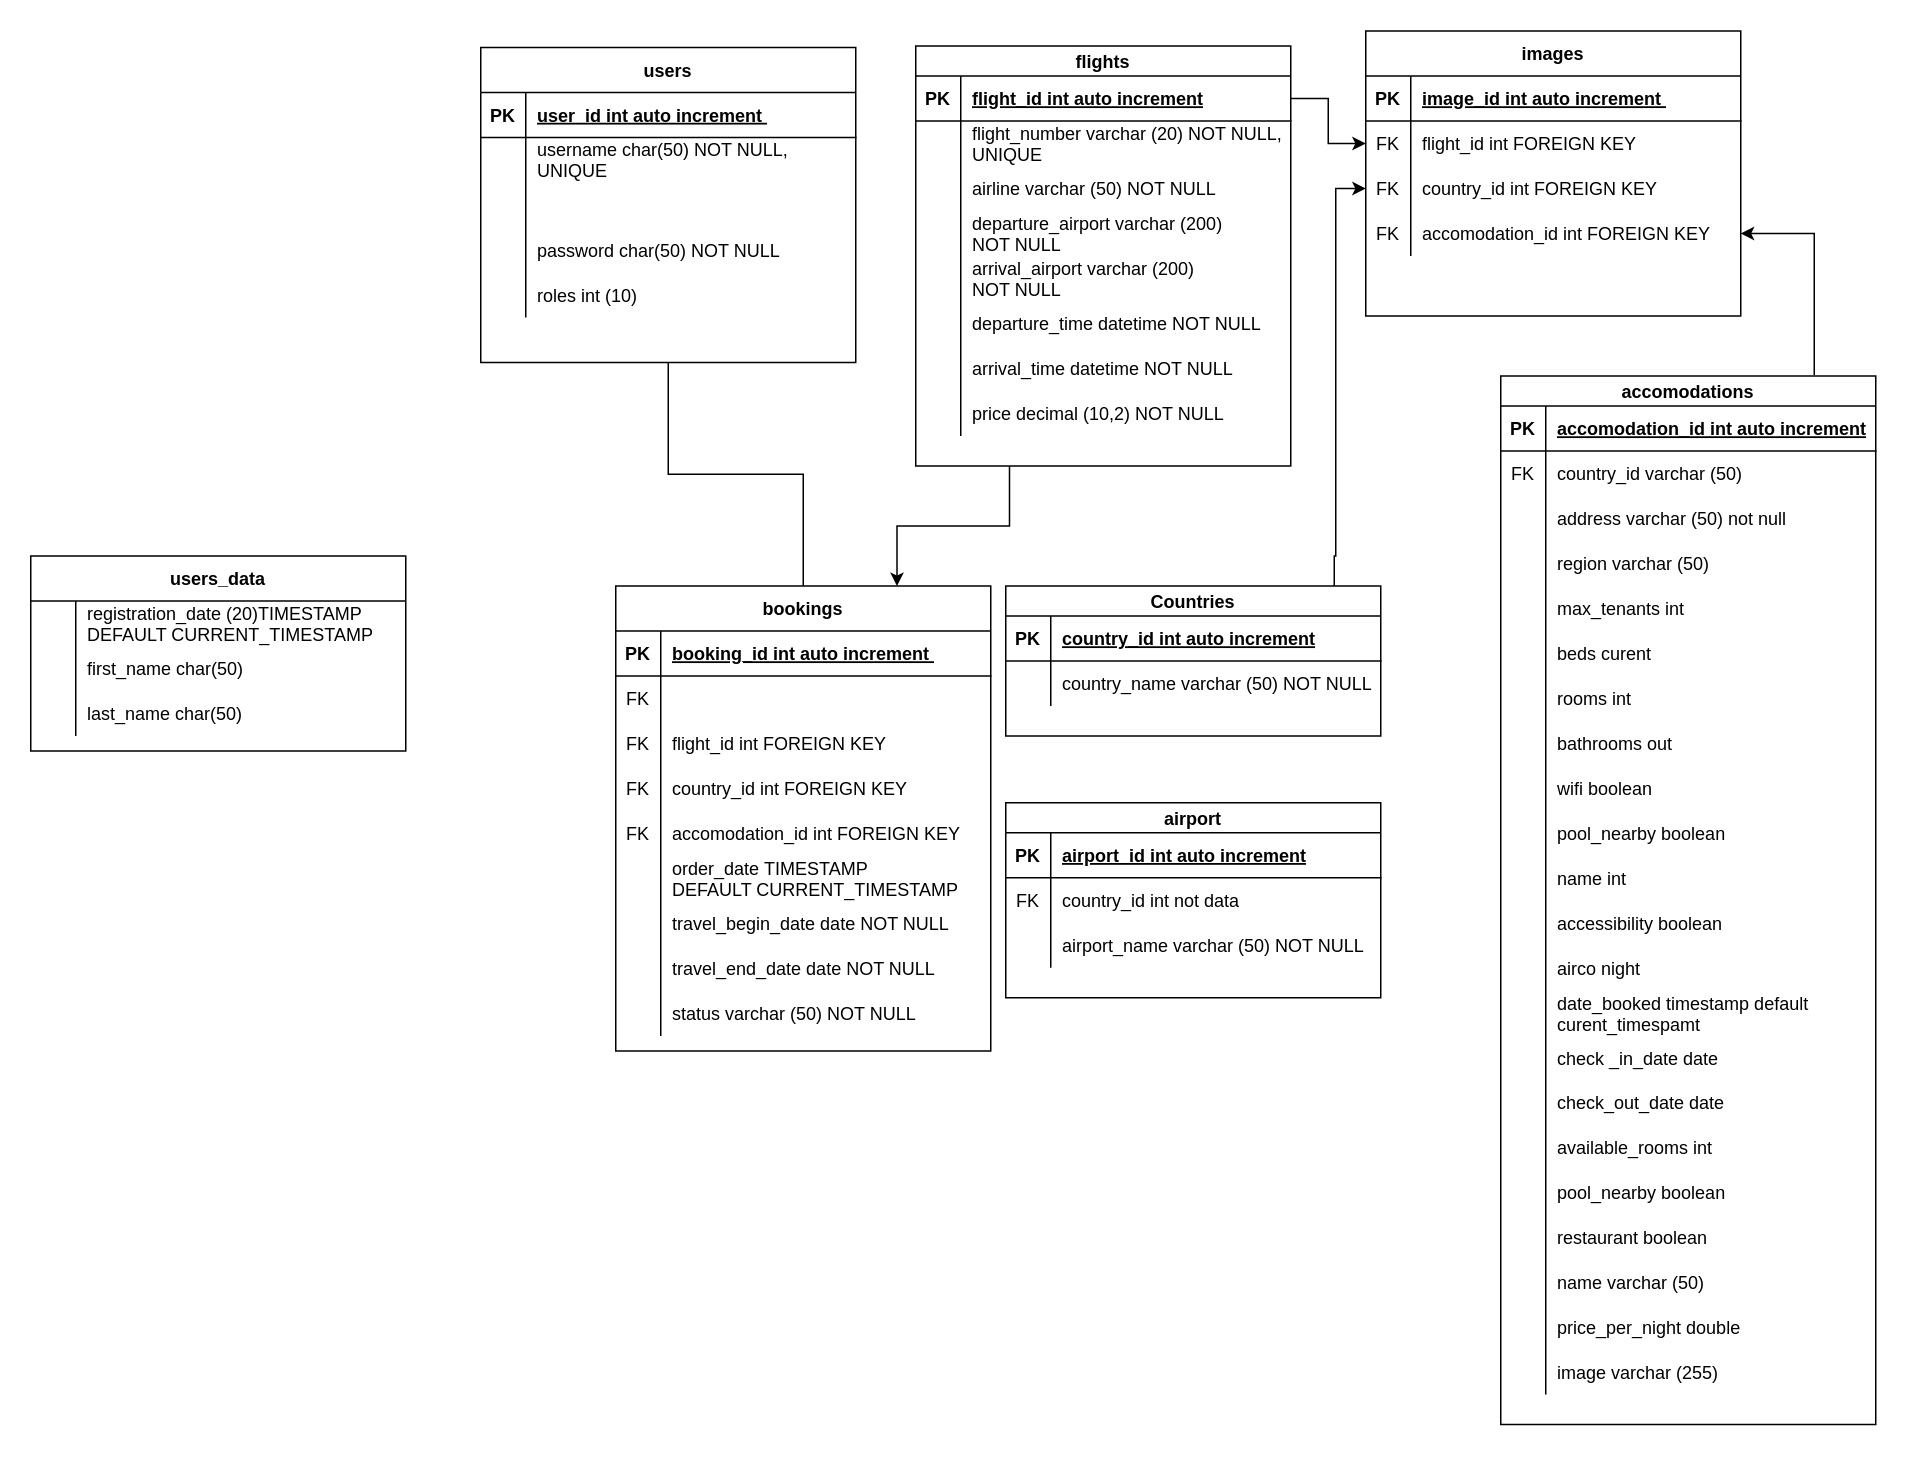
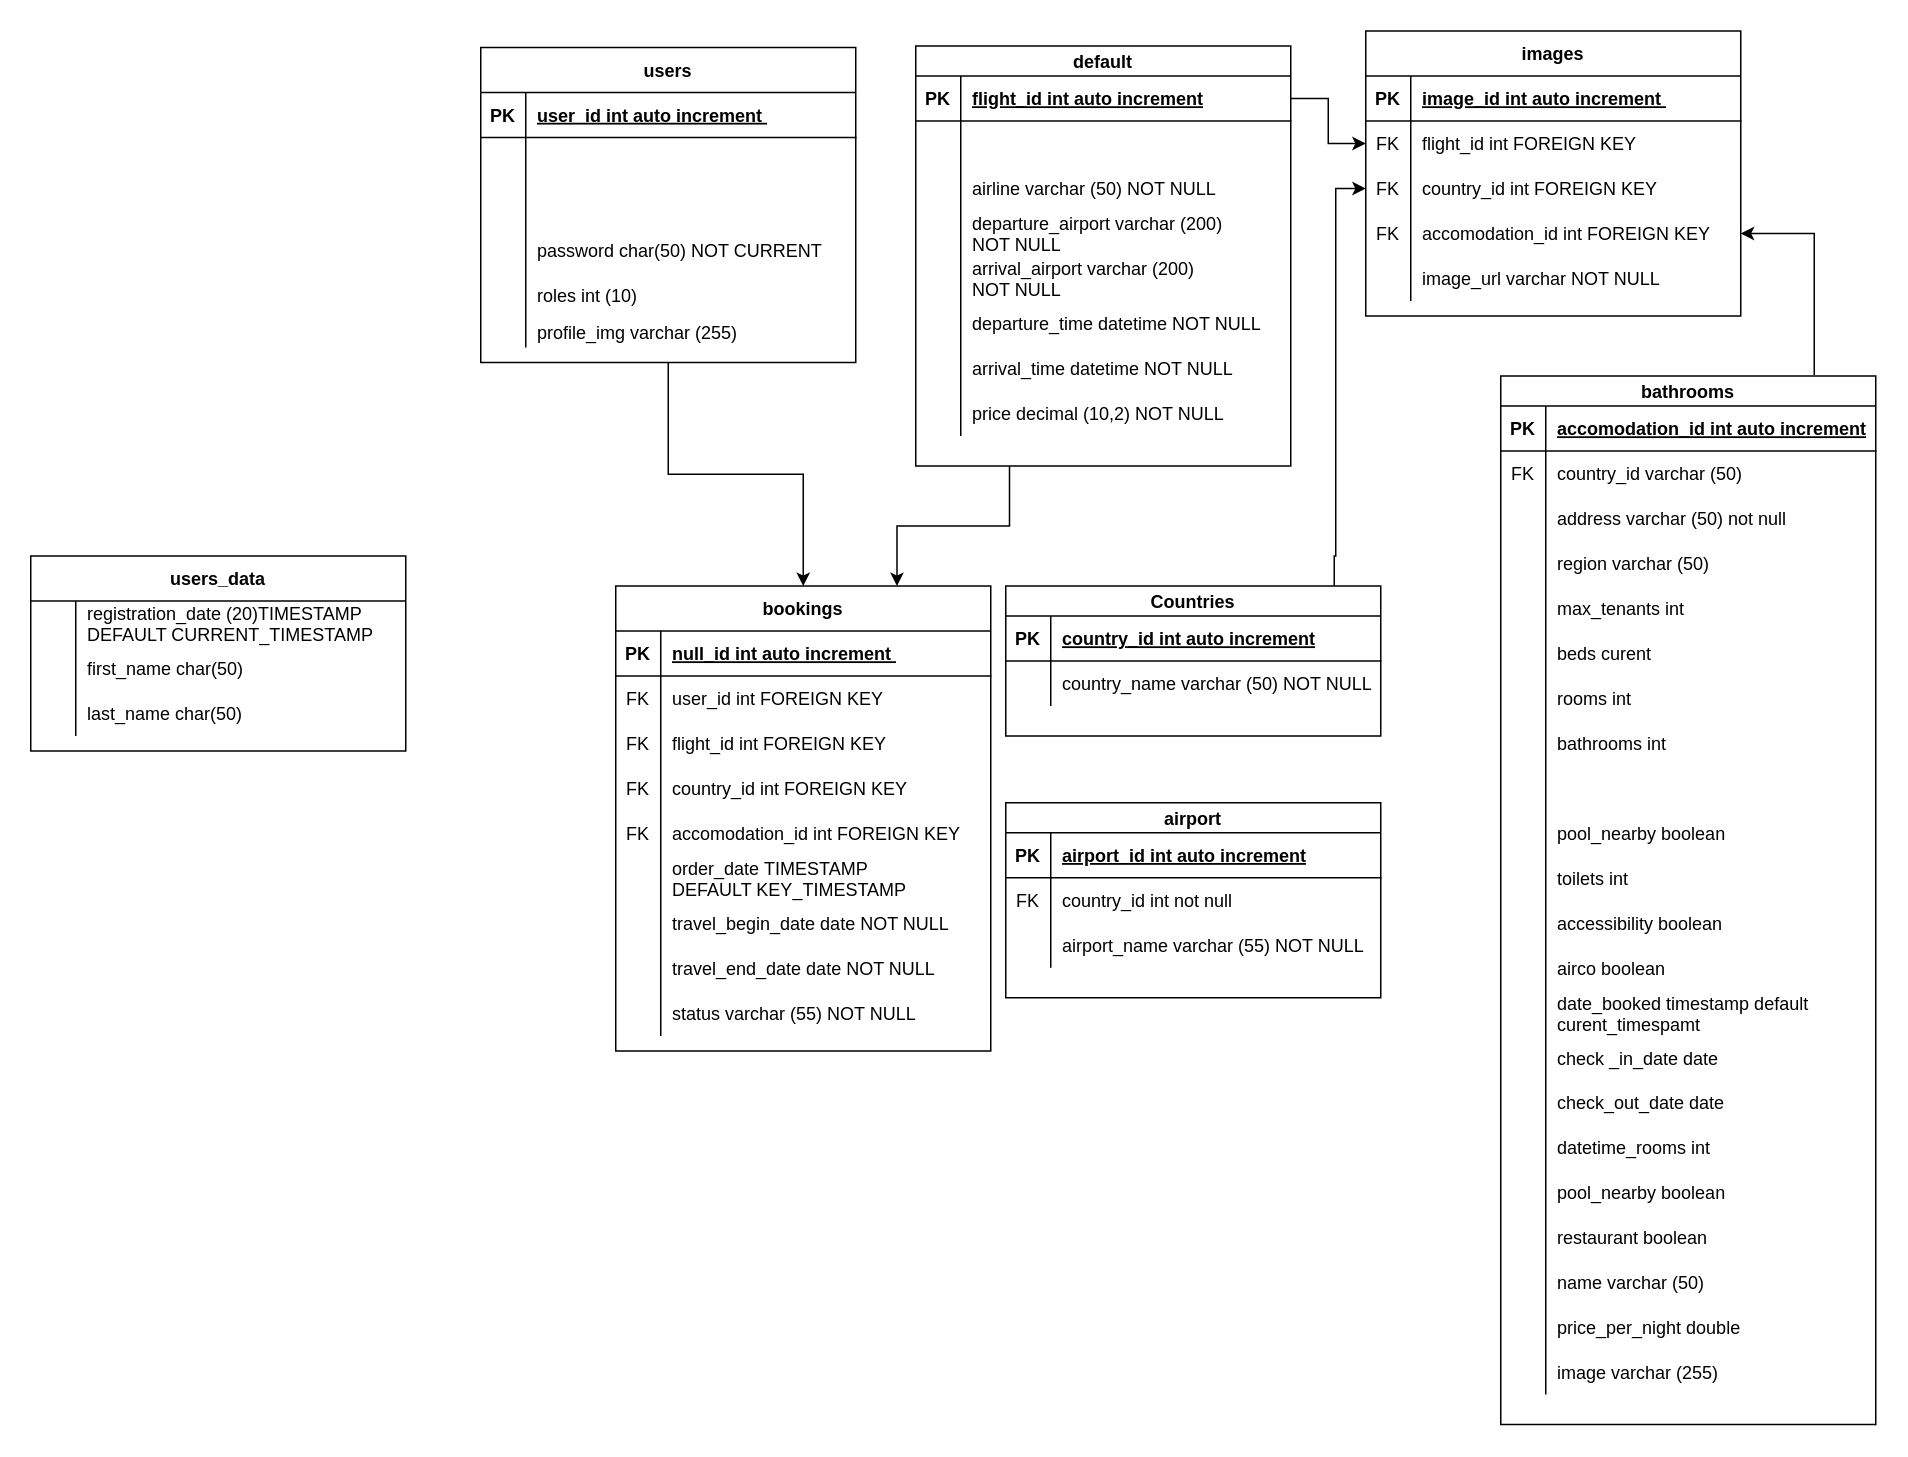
node "flights": label "flights" -> "default"
node "flight_number varchar (20) NOT NULL, UNIQUE": removed
node "username char(50) NOT NULL, UNIQUE": removed
node "password char(50) NOT NULL": label "password char(50) NOT NULL" -> "password char(50) NOT CURRENT"
node "image_url varchar NOT NULL": added
node "profile_img varchar (255)": added
node "accomodations": label "accomodations" -> "bathrooms"
edge "users" -- "bookings": arrowhead none -> classic
node "booking_id int auto increment": label "booking_id int auto increment" -> "null_id int auto increment"
node "user_id int FOREIGN KEY": added
node "bathrooms out": label "bathrooms out" -> "bathrooms int"
node "wifi boolean": removed
node "order_date TIMESTAMP DEFAULT CURRENT_TIMESTAMP": label "order_date TIMESTAMP DEFAULT CURRENT_TIMESTAMP" -> "order_date TIMESTAMP DEFAULT KEY_TIMESTAMP"
node "name int": label "name int" -> "toilets int"
node "country_id int not data": label "country_id int not data" -> "country_id int not null"
node "airport_name varchar (50) NOT NULL": label "airport_name varchar (50) NOT NULL" -> "airport_name varchar (55) NOT NULL"
node "airco night": label "airco night" -> "airco boolean"
node "status varchar (50) NOT NULL": label "status varchar (50) NOT NULL" -> "status varchar (55) NOT NULL"
node "available_rooms int": label "available_rooms int" -> "datetime_rooms int"
